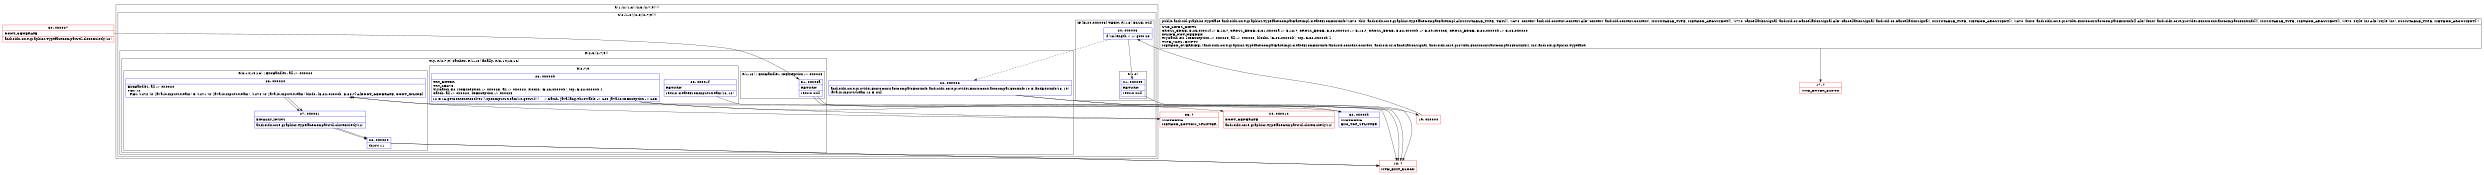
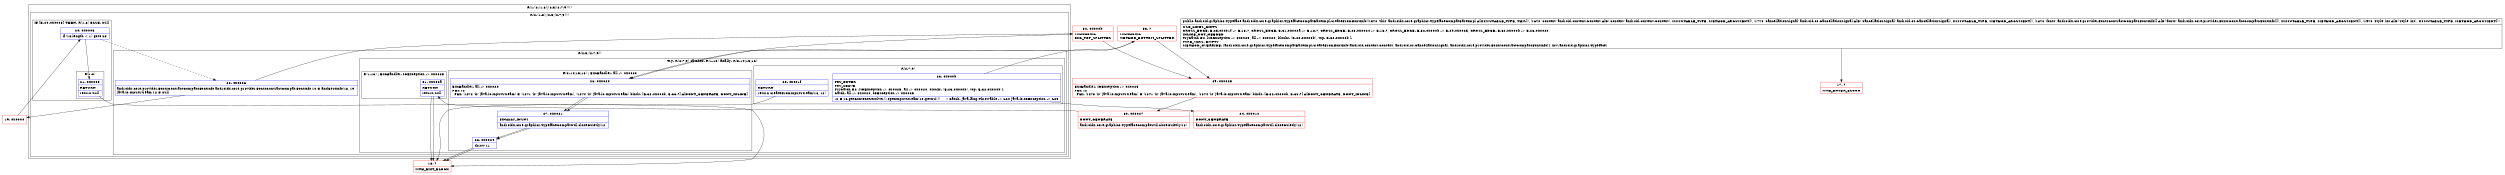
node "29: 0x0025": added
node "32: 0x000b": color blue -> red
